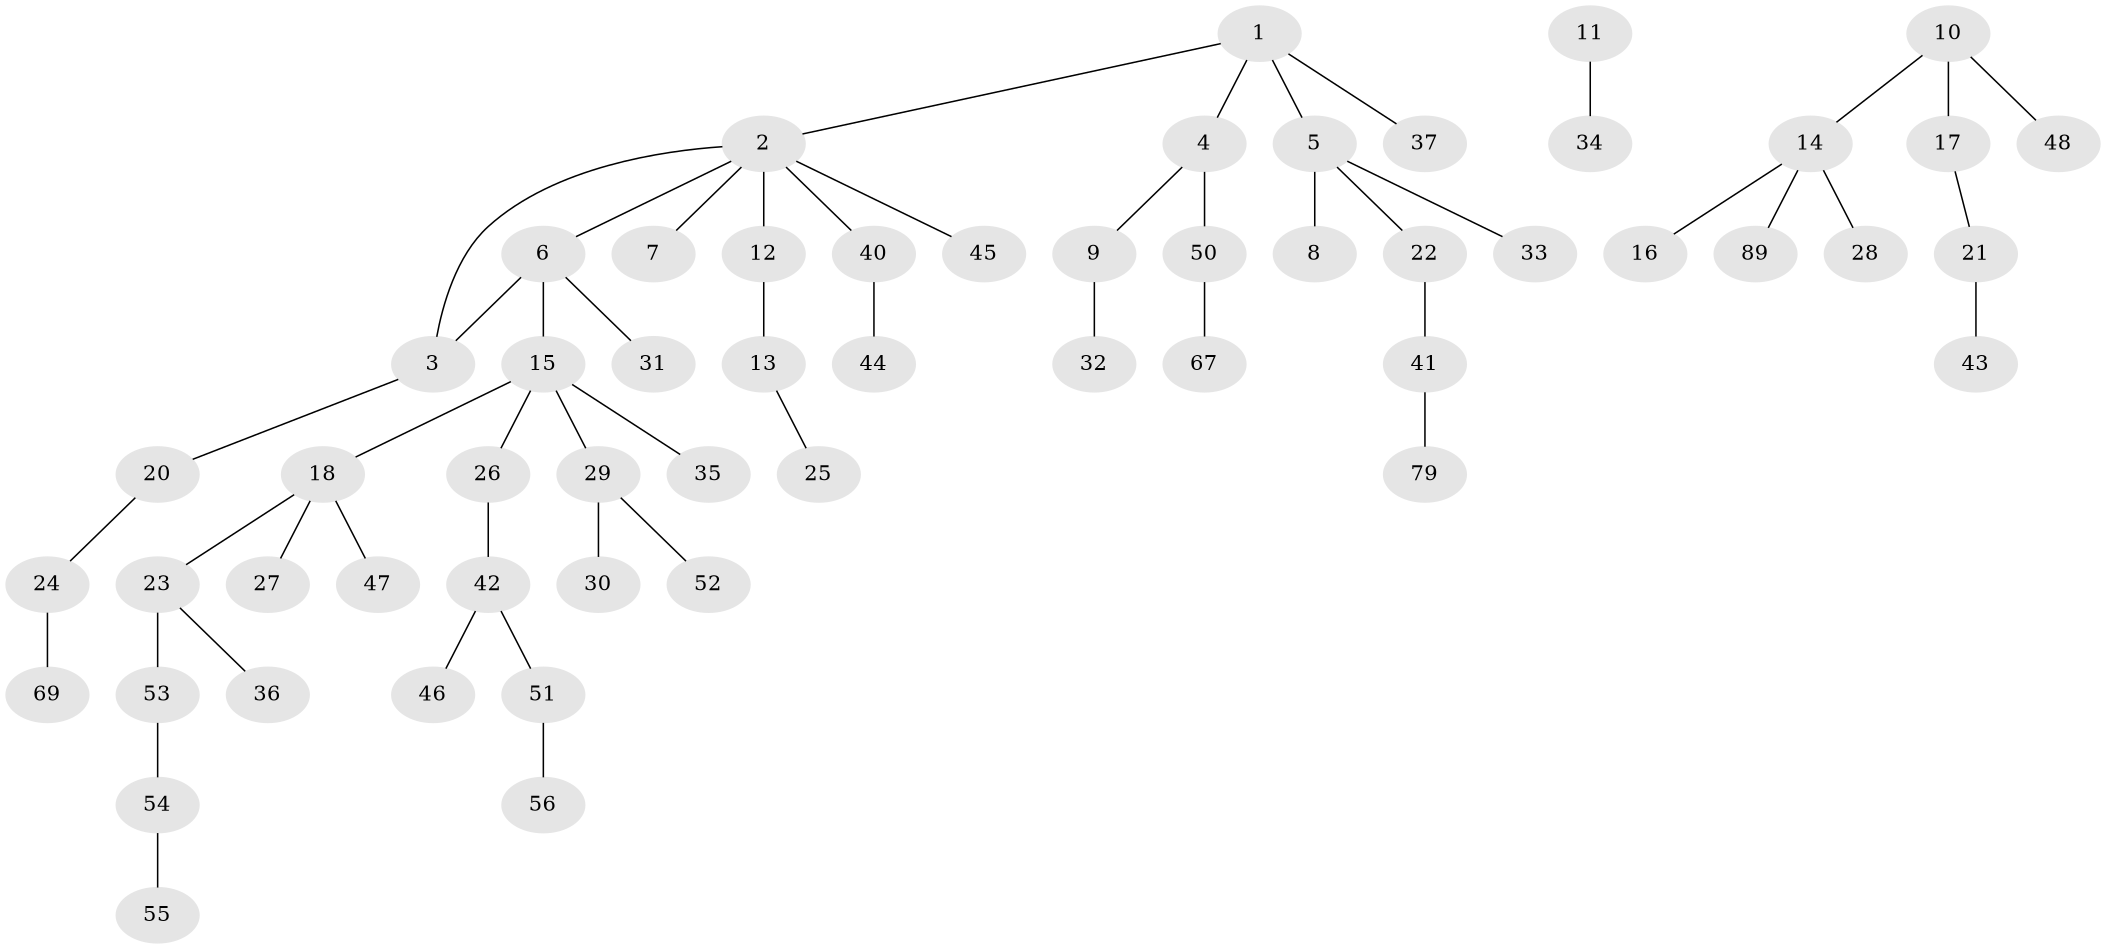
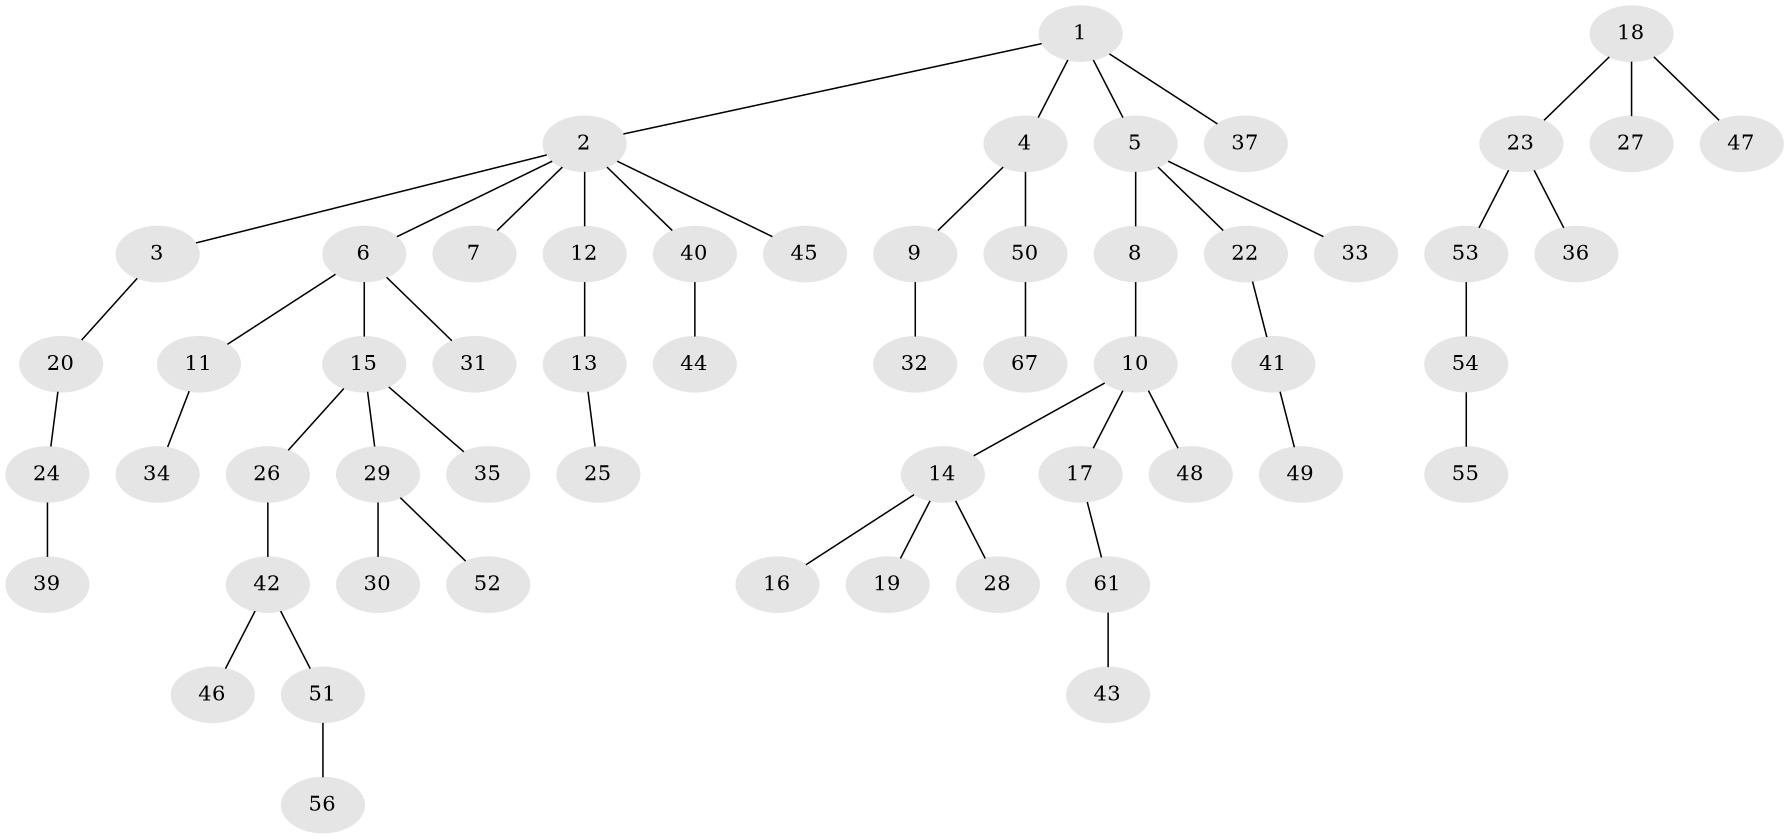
node "89": label "89" -> "19"
node "21": label "21" -> "61"
edge "6" -- "3": now "6" -- "11"
edge "8" -- "10": added
edge "15" -- "18": removed
node "79": label "79" -> "49"
node "69": label "69" -> "39"
